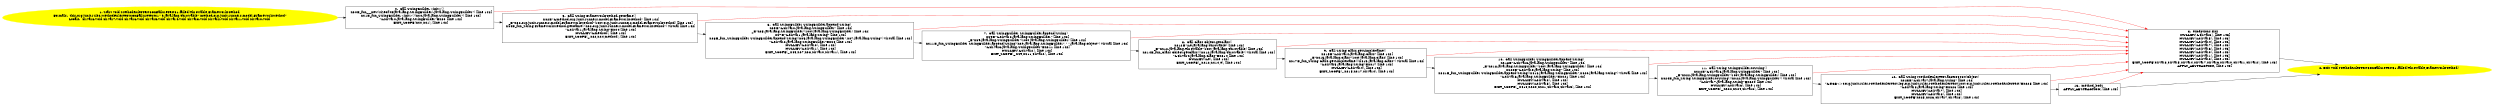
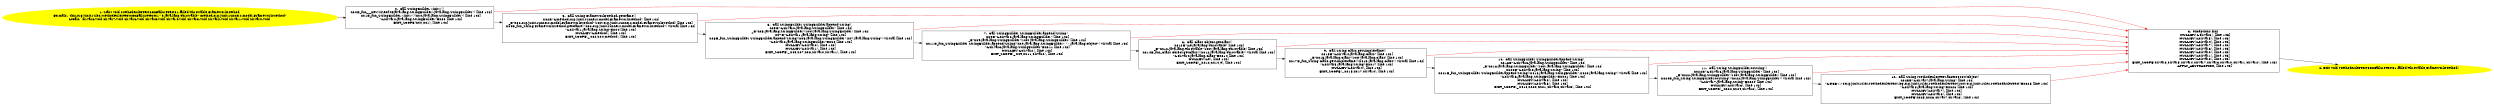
node "13:  method_body APPLY_ABSTRACTION; [line 143]": removed
